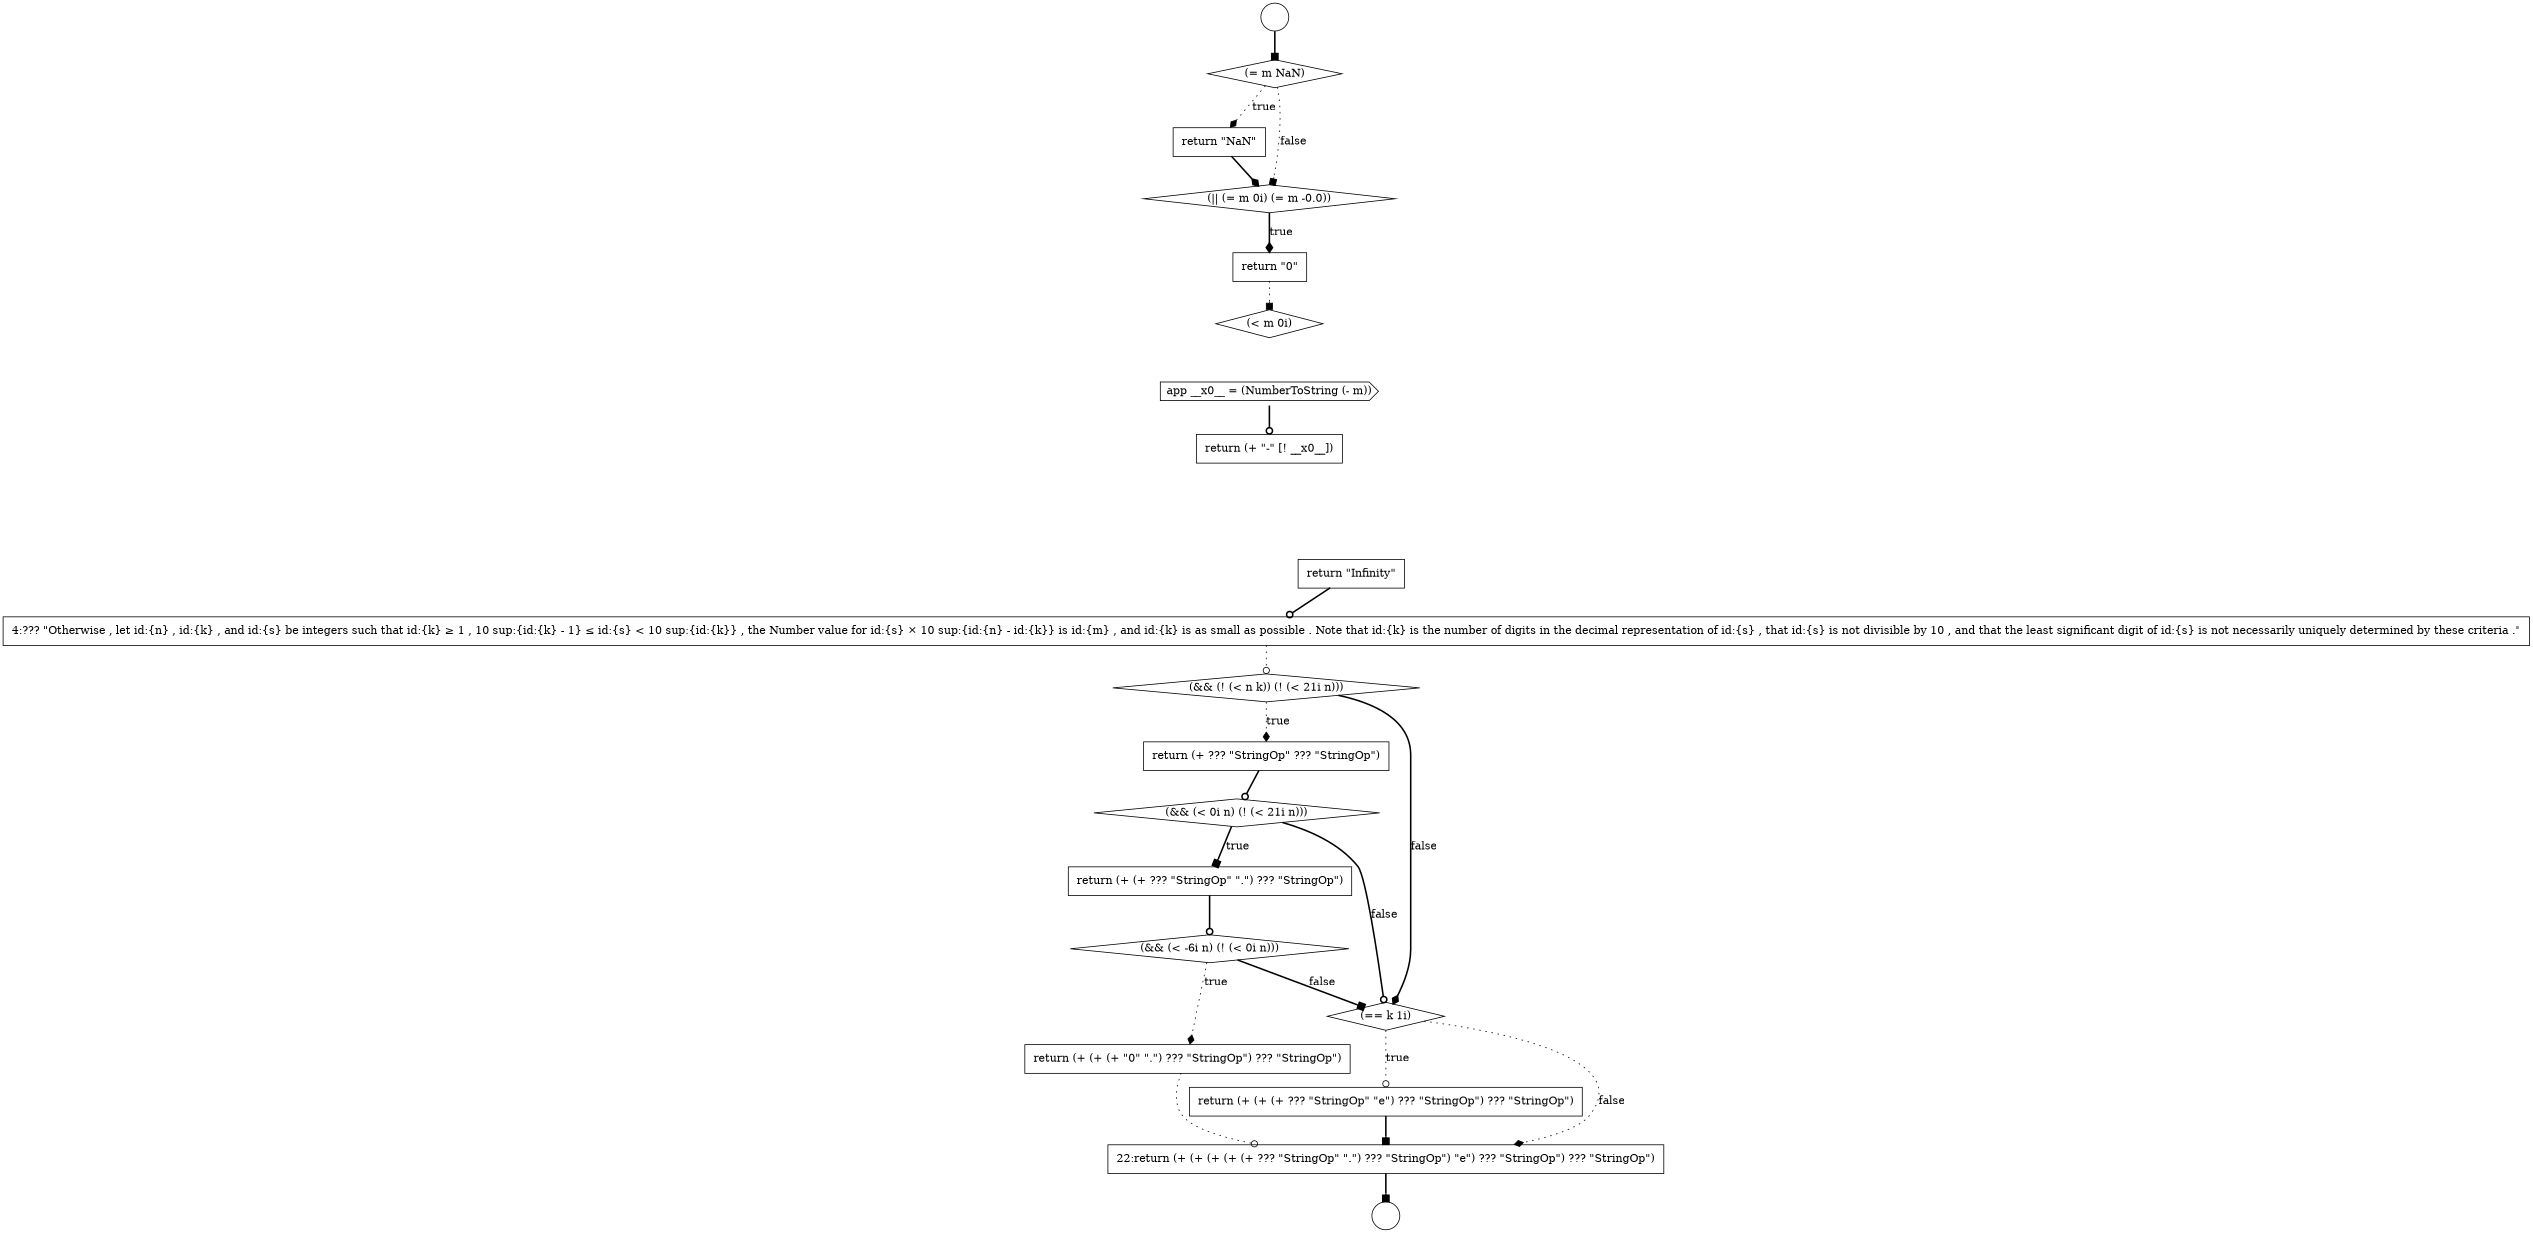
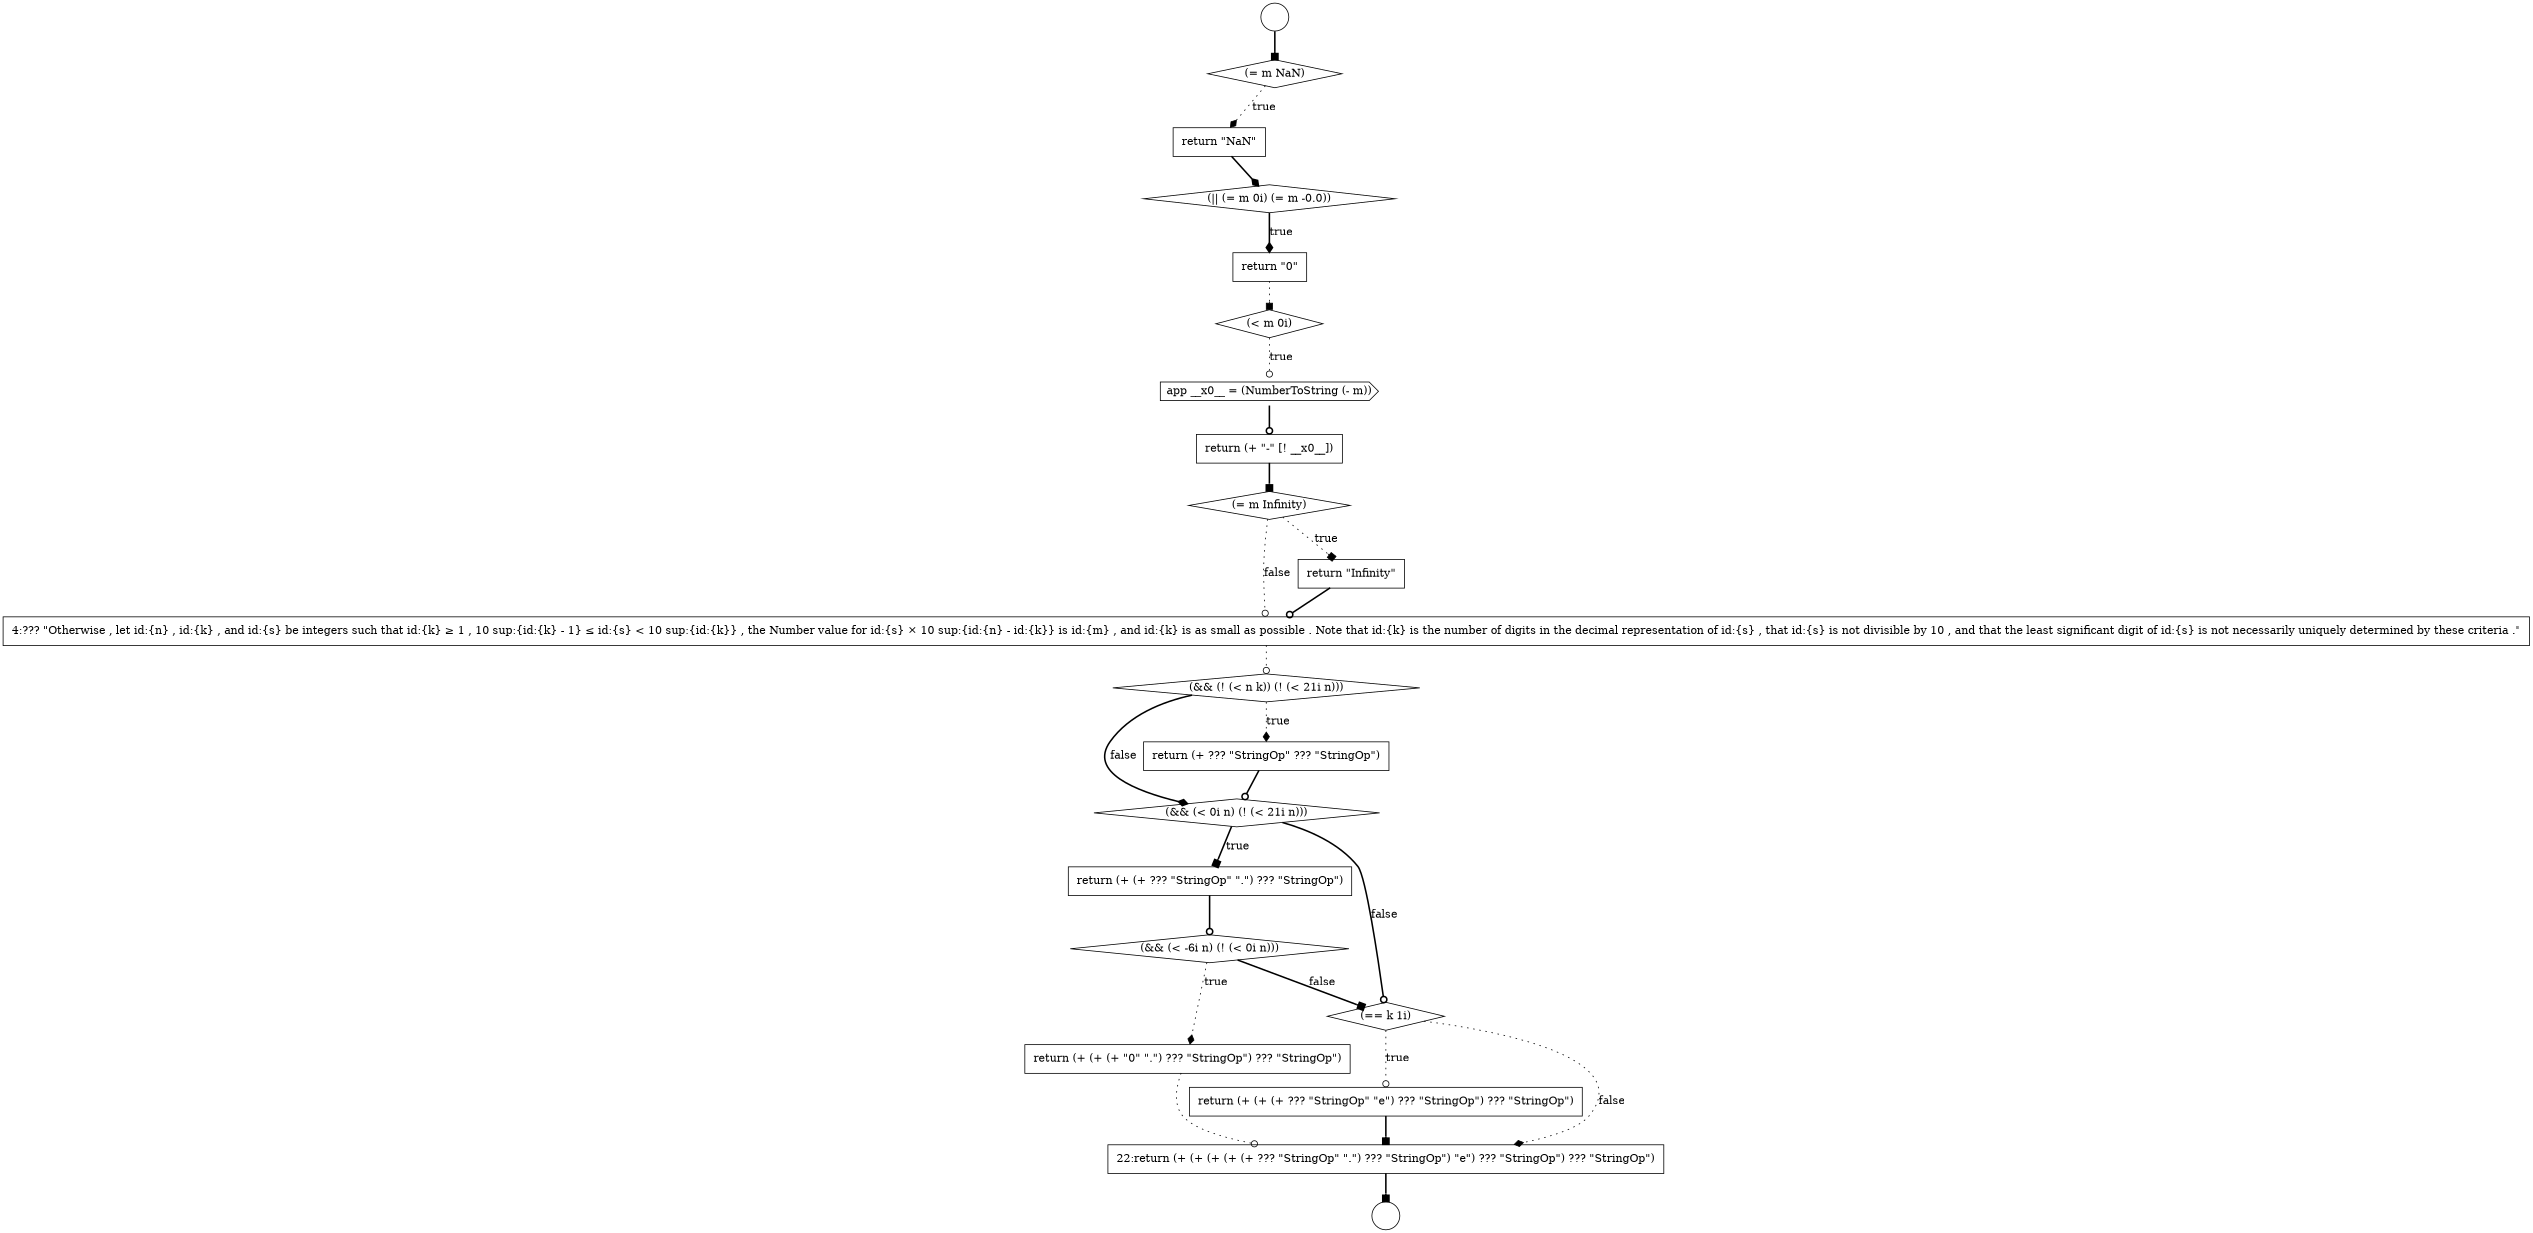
edge "(= m NaN)" -> "(|| (= m 0i) (= m -0.0))": removed, label "false"
edge "(< m 0i)" -> "app __x0__ = (NumberToString (- m))": added, label "true"
node "(= m Infinity)": added
edge "(&& (! (< n k)) (! (< 21i n)))" -> "(== k 1i)": now "(&& (! (< n k)) (! (< 21i n)))" -> "(&& (< 0i n) (! (< 21i n)))"
